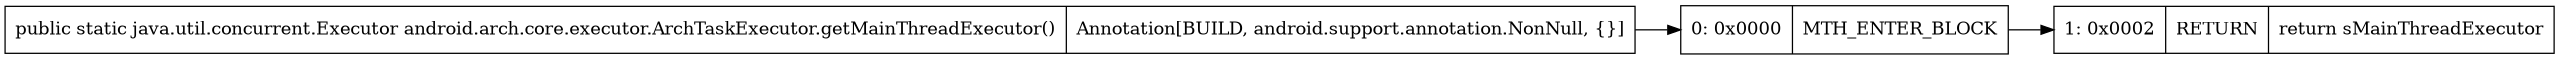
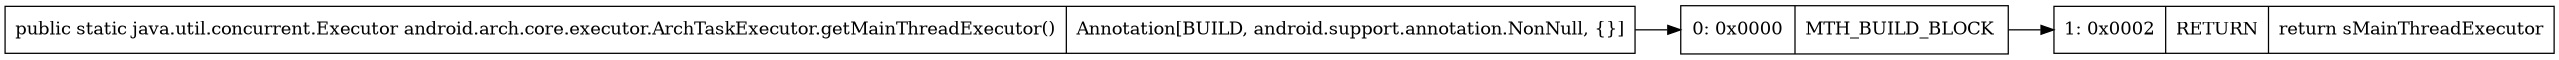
node "0: 0x0000": text "MTH_ENTER_BLOCK" -> "MTH_BUILD_BLOCK"
